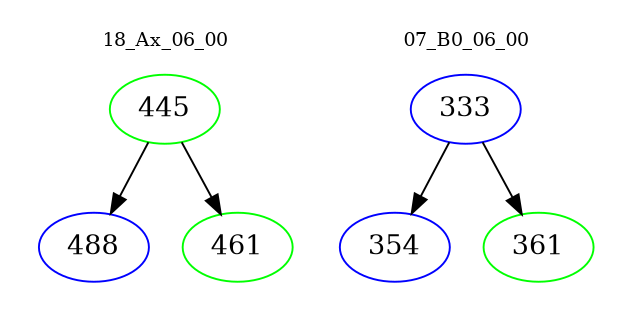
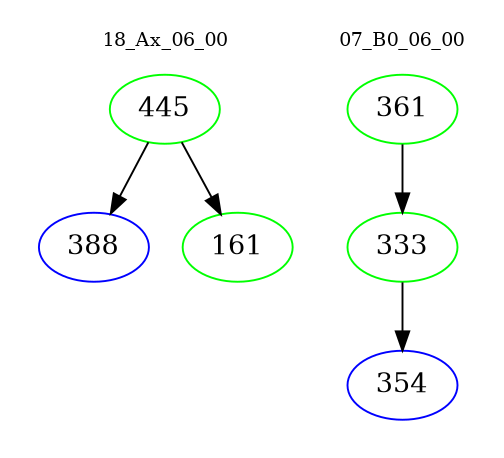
node "333": color blue -> green
edge "333" -> "361": reversed
node "488": label "488" -> "388"
node "461": label "461" -> "161"
